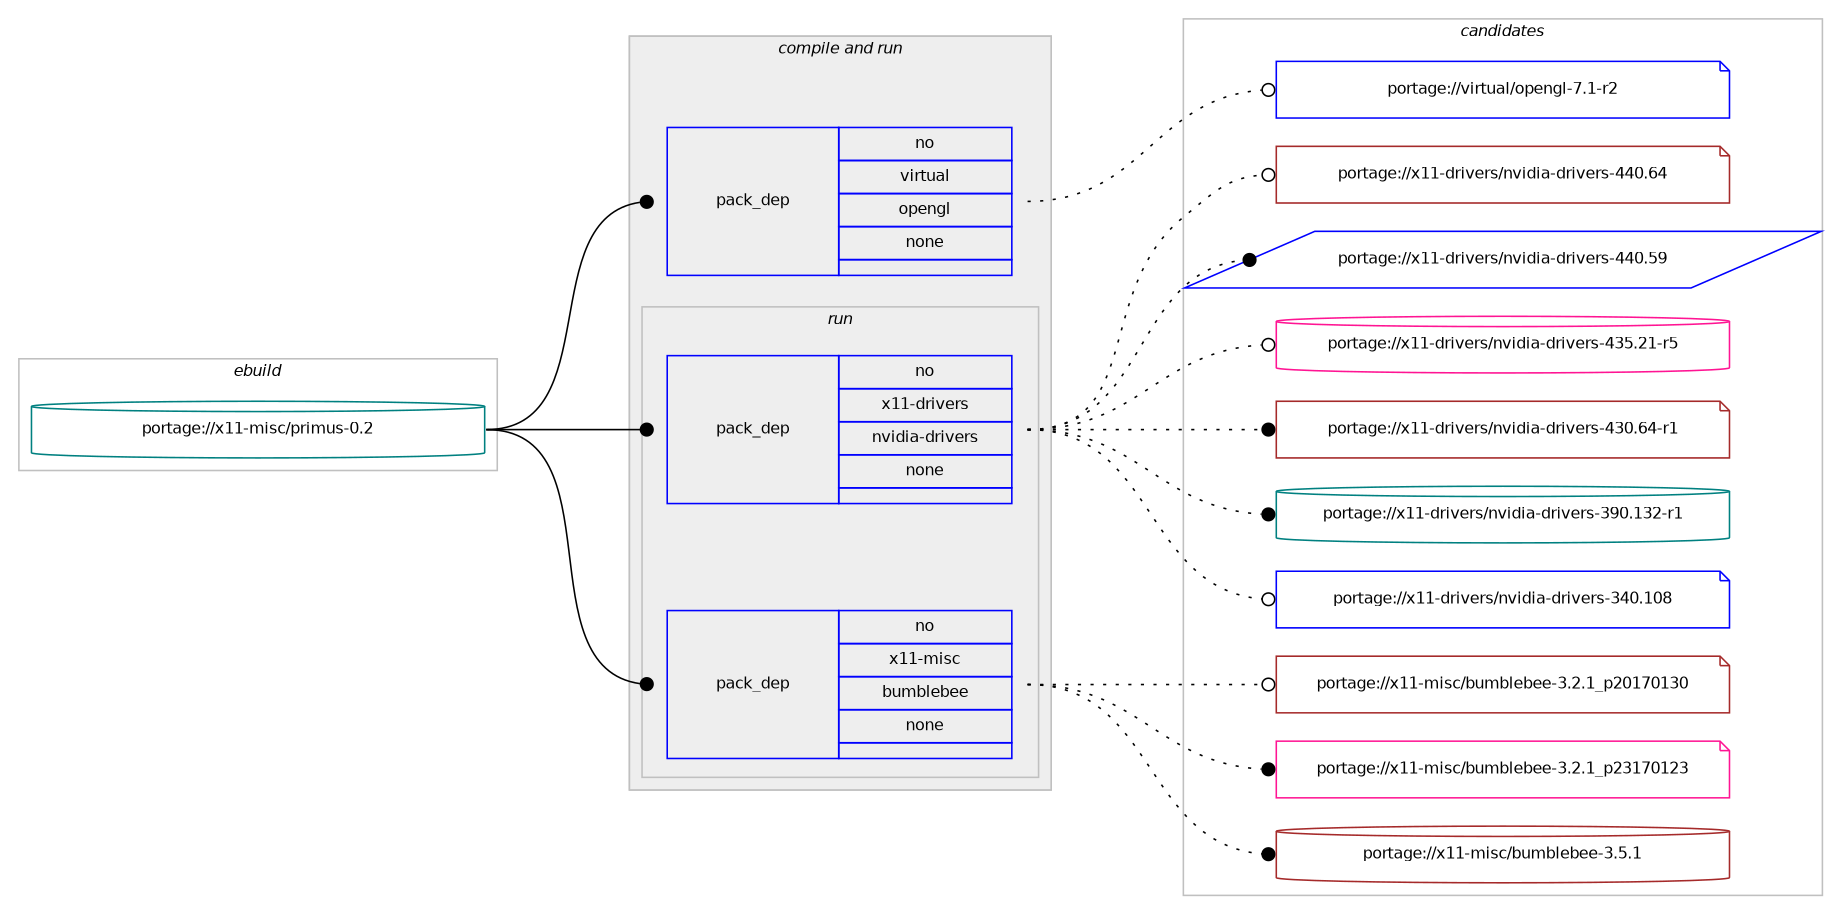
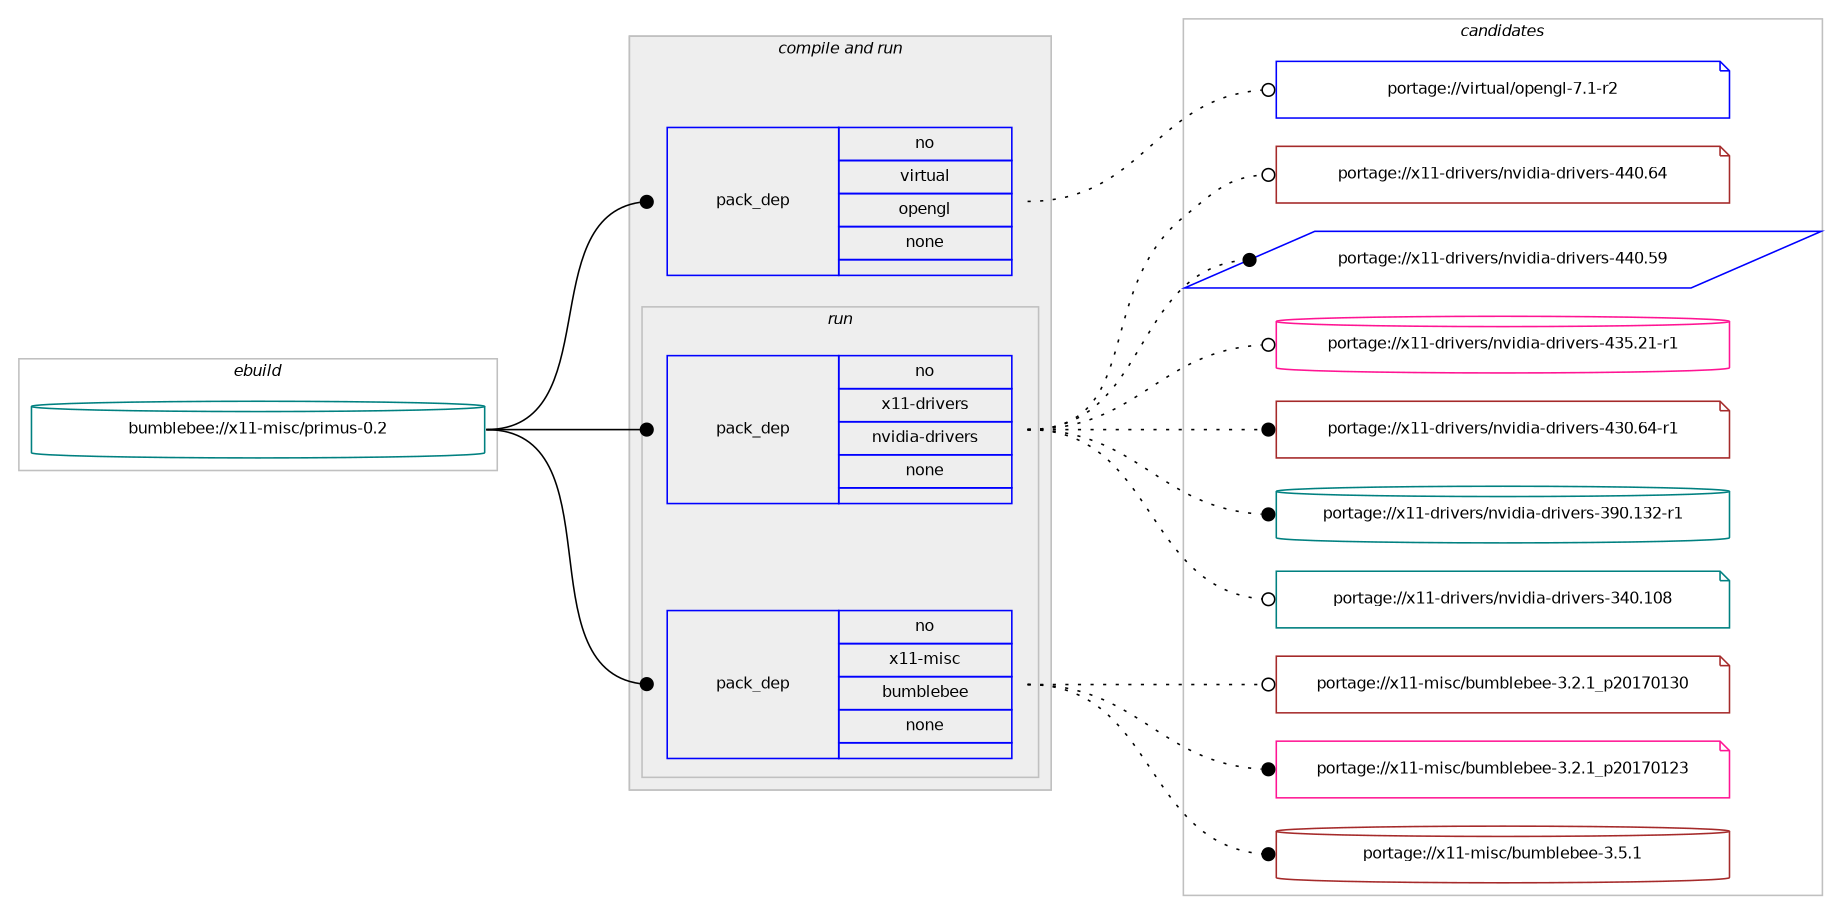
node "portage://x11-drivers/nvidia-drivers-435.21-r5": label "portage://x11-drivers/nvidia-drivers-435.21-r5" -> "portage://x11-drivers/nvidia-drivers-435.21-r1"
node "portage://x11-misc/primus-0.2": label "portage://x11-misc/primus-0.2" -> "bumblebee://x11-misc/primus-0.2"
node "portage://x11-drivers/nvidia-drivers-340.108": color blue -> teal
node "portage://x11-misc/bumblebee-3.2.1_p23170123": label "portage://x11-misc/bumblebee-3.2.1_p23170123" -> "portage://x11-misc/bumblebee-3.2.1_p20170123"
